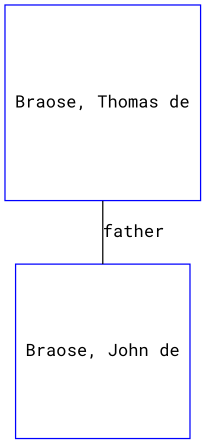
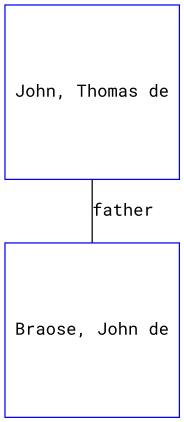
node "Braose, Thomas de": label "Braose, Thomas de" -> "John, Thomas de"
